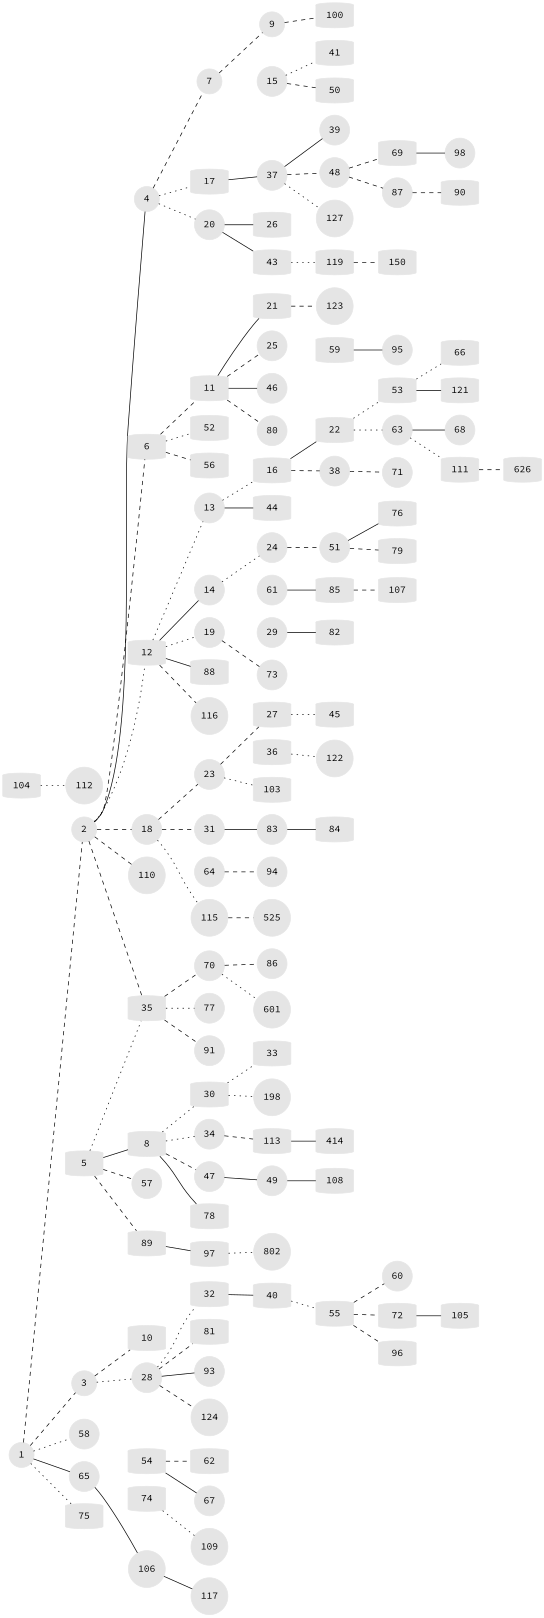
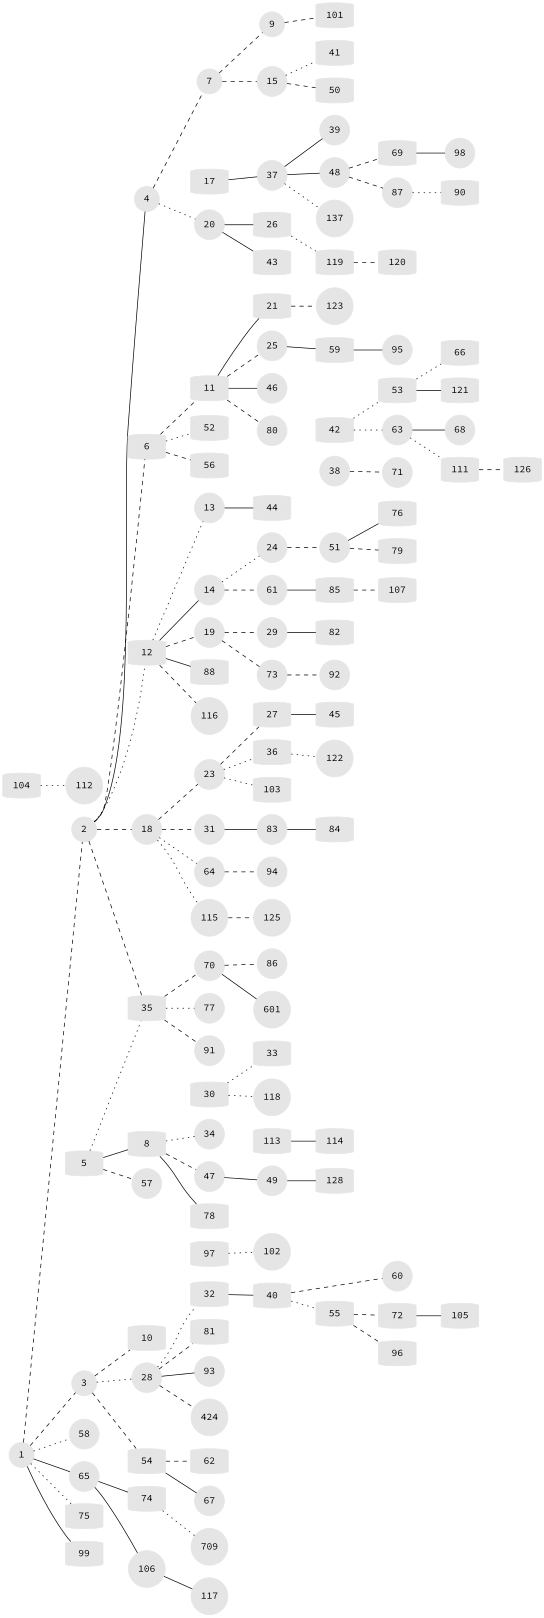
node "100": label "100" -> "101"
edge "7" -- "15": added
edge "48" -- "37": style dashed -> solid
edge "17" -- "4": removed
edge "87" -- "90": style dashed -> dotted
node "127": label "127" -> "137"
edge "43" -- "119": now "26" -- "119"
node "150": label "150" -> "120"
edge "25" -- "59": added
node "22": label "22" -> "42"
node "16": removed
node "626": label "626" -> "126"
edge "14" -- "61": added
edge "19" -- "29": added
edge "19" -- "12": style dotted -> dashed
node "92": added
edge "27" -- "45": style dotted -> solid
edge "36" -- "23": added
edge "18" -- "64": added
node "110": removed
node "525": label "525" -> "125"
edge "70" -- "601": style dotted -> solid
node "198": label "198" -> "118"
edge "30" -- "8": removed
edge "34" -- "113": removed
node "414": label "414" -> "114"
node "108": label "108" -> "128"
node "89": removed
node "802": label "802" -> "102"
edge "60" -- "55": now "60" -- "40"
node "124": label "124" -> "424"
edge "3" -- "54": added
edge "65" -- "74": added
node "109": label "109" -> "709"
node "99": added
